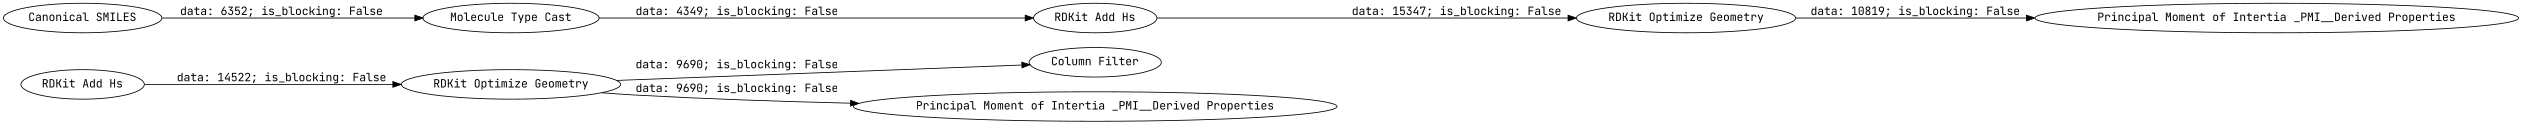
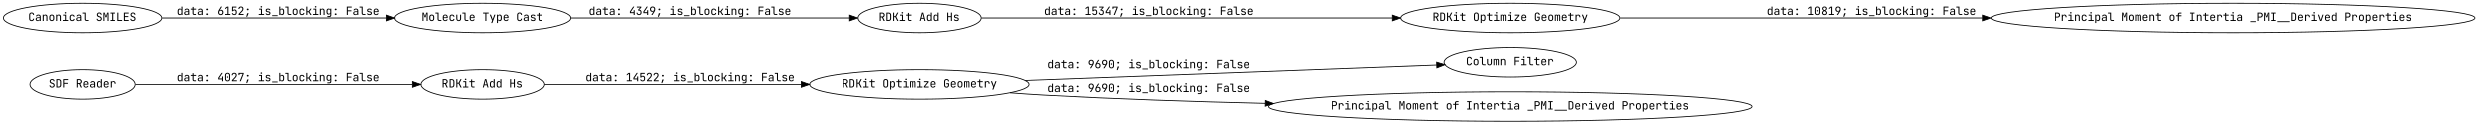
edge "Canonical SMILES" -> "Molecule Type Cast": label "data: 6352; is_blocking: False" -> "data: 6152; is_blocking: False"
node "SDF Reader": added
